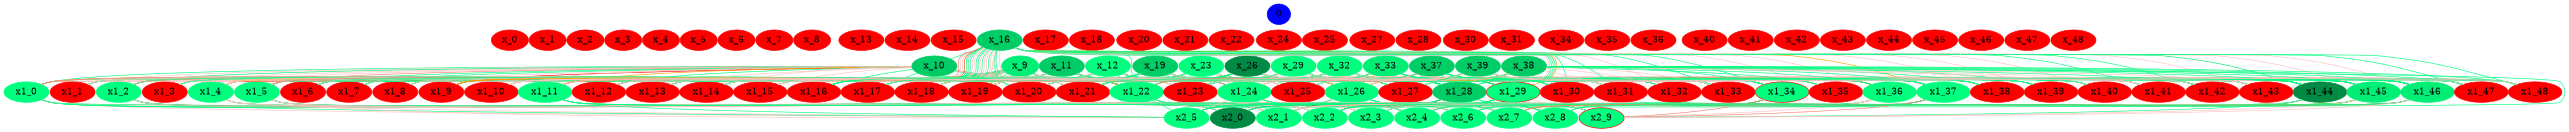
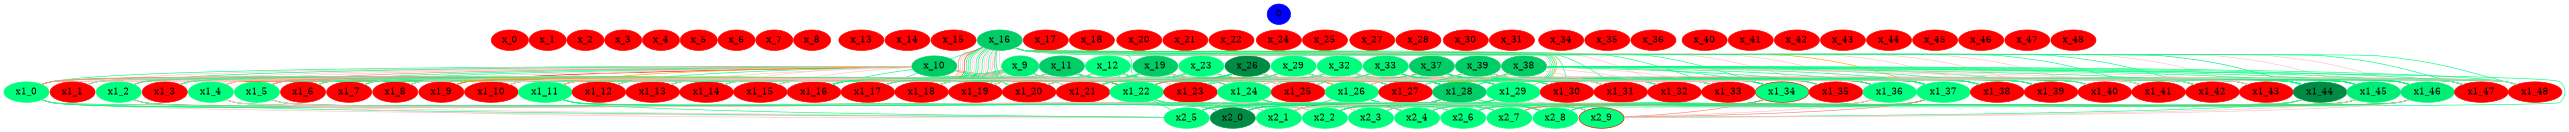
edge "x_37" -- "x1_2": color orangered -> springgreen1
node "x1_29": color red -> springgreen1
